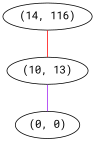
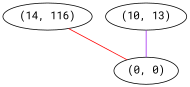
edge "(14, 116)" -- "(10, 13)": now "(14, 116)" -- "(0, 0)"
